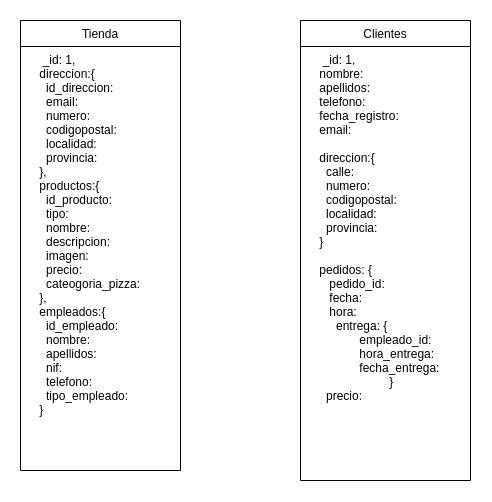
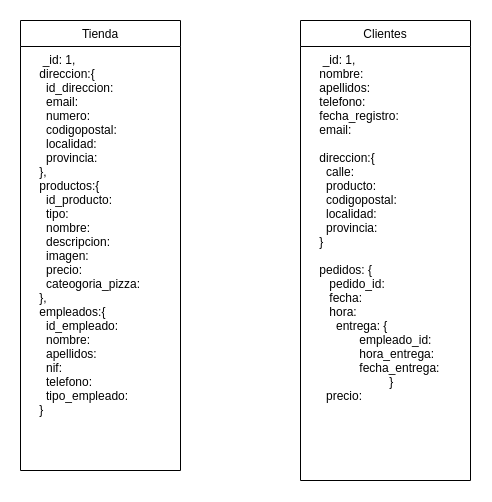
node "_id: 1, nombre: apellidos: telefono: fecha_registro: email: direccion:{ calle: numero: codigopostal: localidad: provincia: } pedidos: { pedido_id: fecha: hora: entrega: { empleado_id: hora_entrega: fecha_entrega: } precio:": label "_id: 1, nombre: apellidos: telefono: fecha_registro: email: direccion:{ calle: numero: codigopostal: localidad: provincia: } pedidos: { pedido_id: fecha: hora: entrega: { empleado_id: hora_entrega: fecha_entrega: } precio:" -> "_id: 1, nombre: apellidos: telefono: fecha_registro: email: direccion:{ calle: producto: codigopostal: localidad: provincia: } pedidos: { pedido_id: fecha: hora: entrega: { empleado_id: hora_entrega: fecha_entrega: } precio:"
